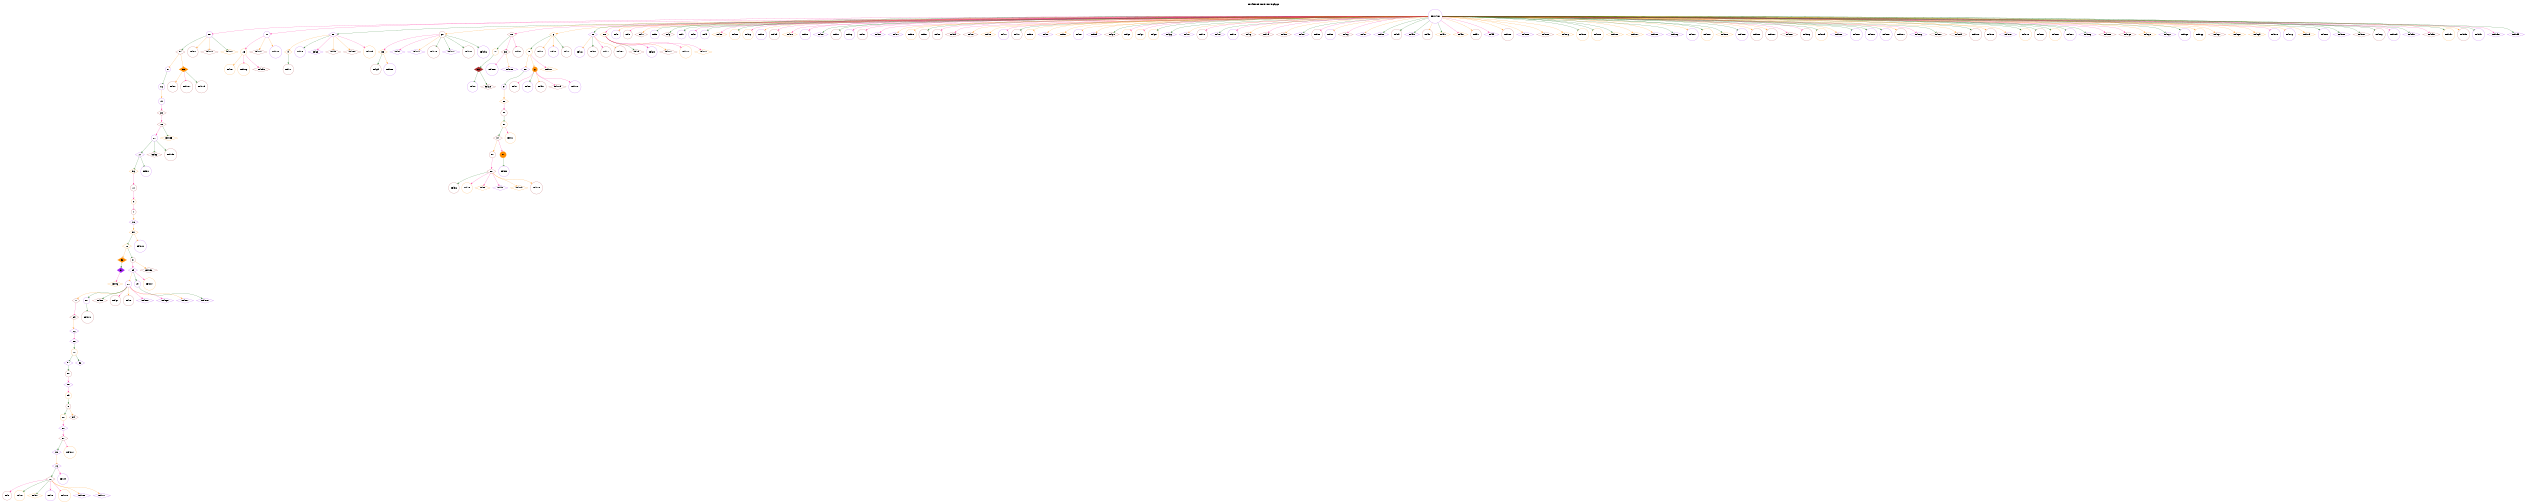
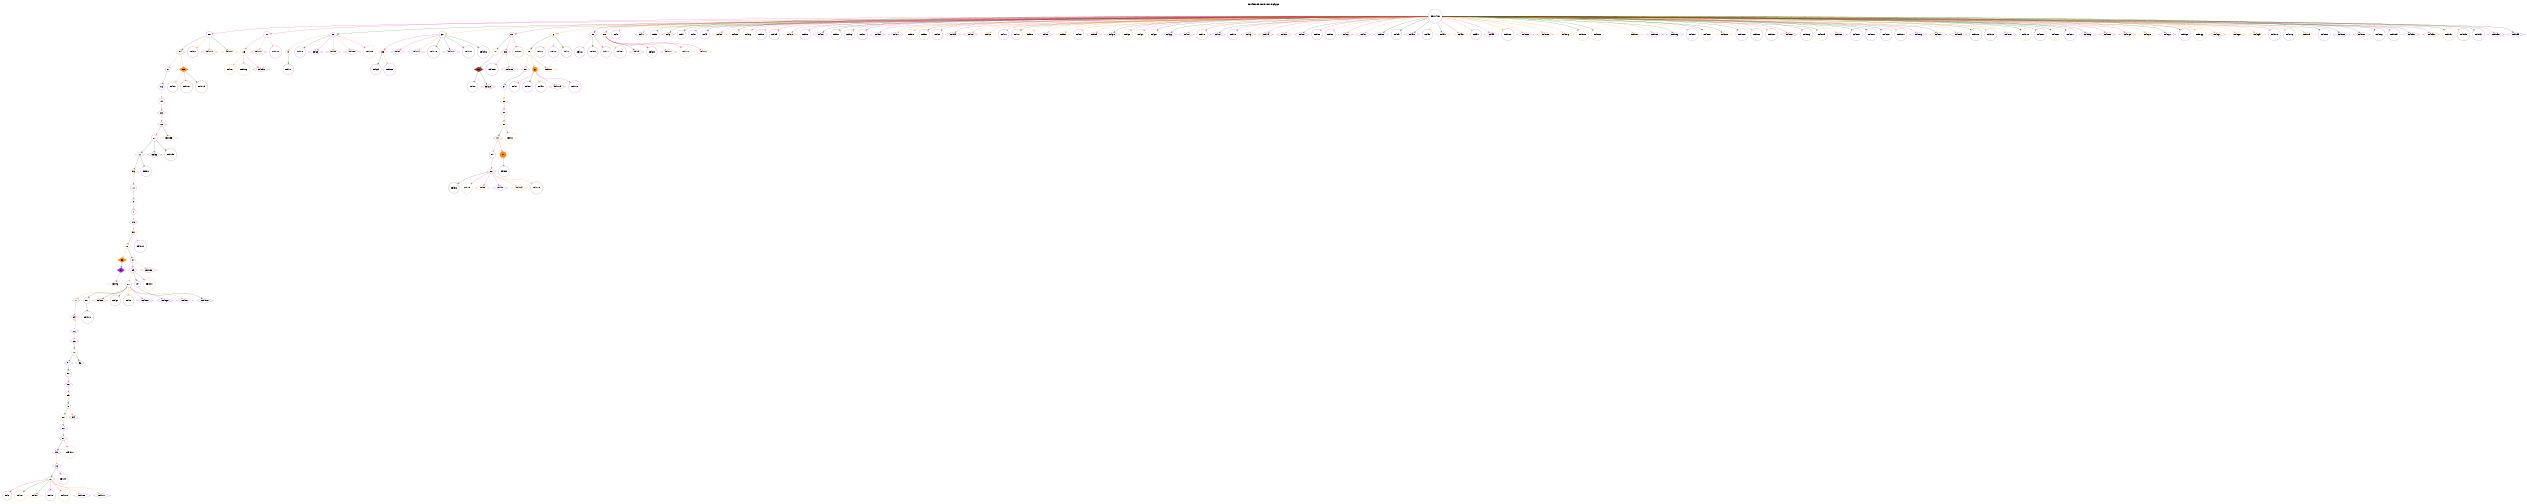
node "cell2": removed
node "cell113": removed
edge "29" -> "26": reversed
